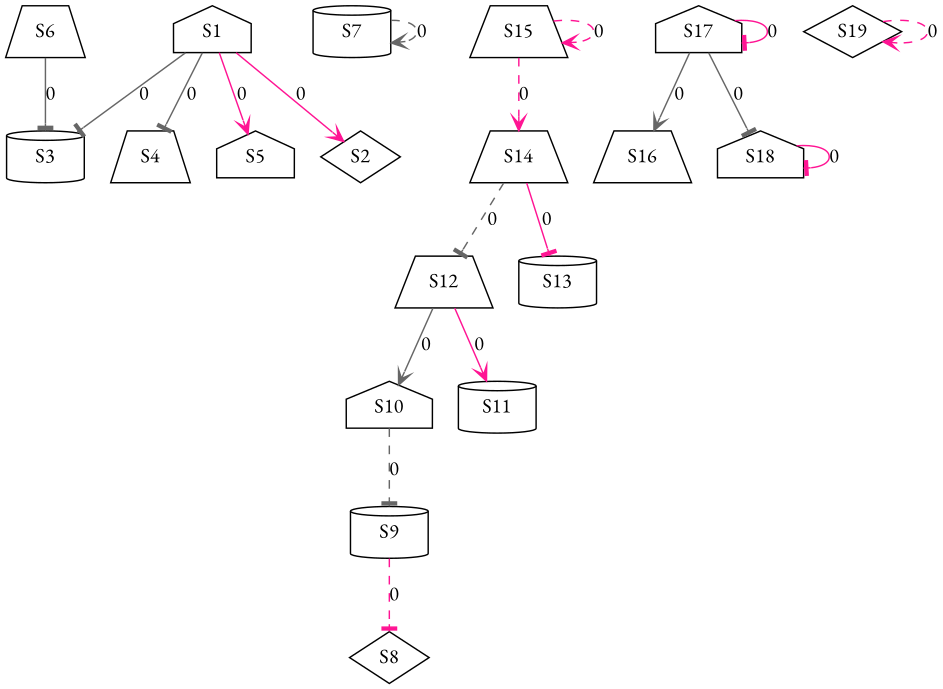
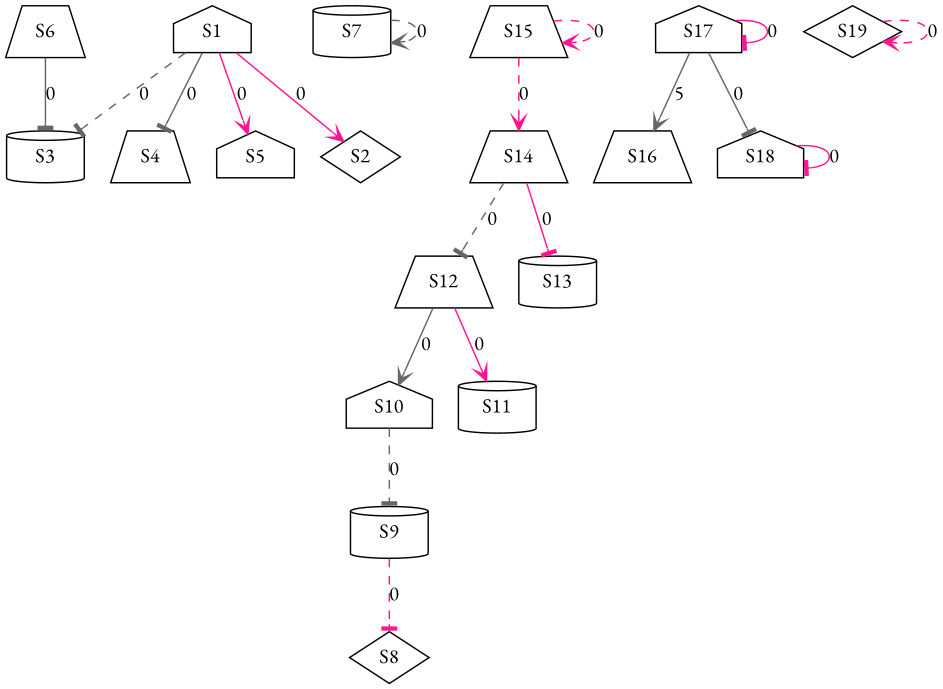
edge "S1" -> "S3": style solid -> dashed
edge "S17" -> "S16": label "0" -> "5"
